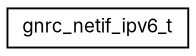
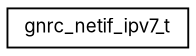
node "gnrc_netif_ipv6_t": label "gnrc_netif_ipv6_t" -> "gnrc_netif_ipv7_t"
